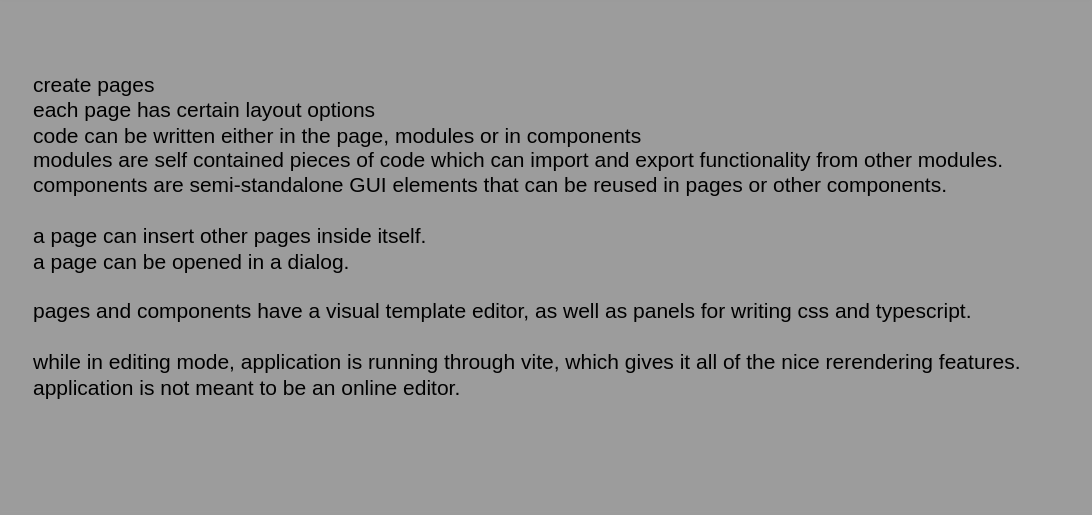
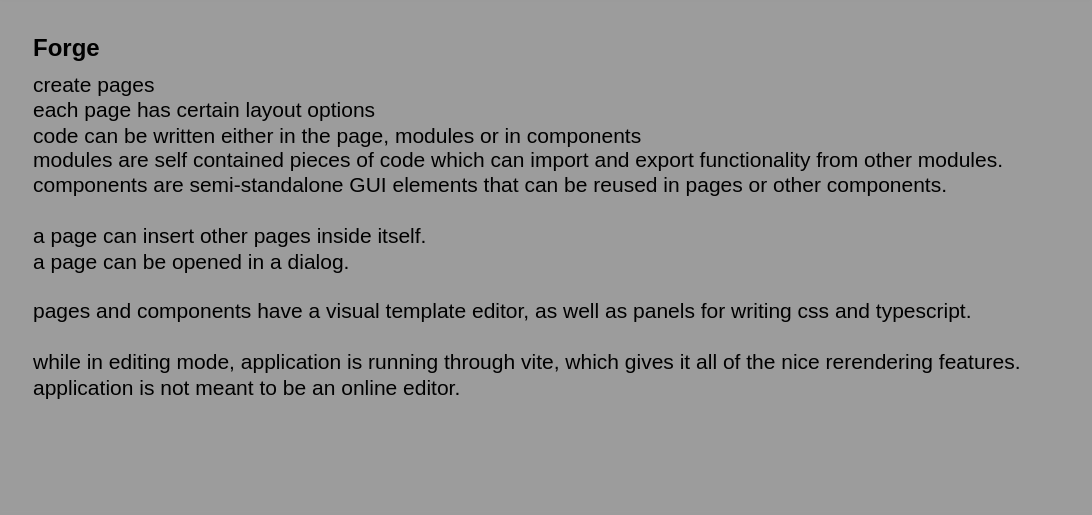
node "Forge": added
